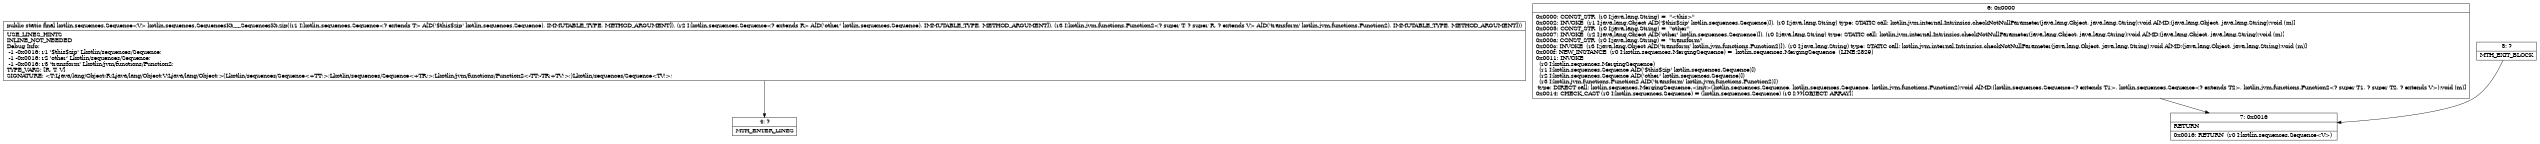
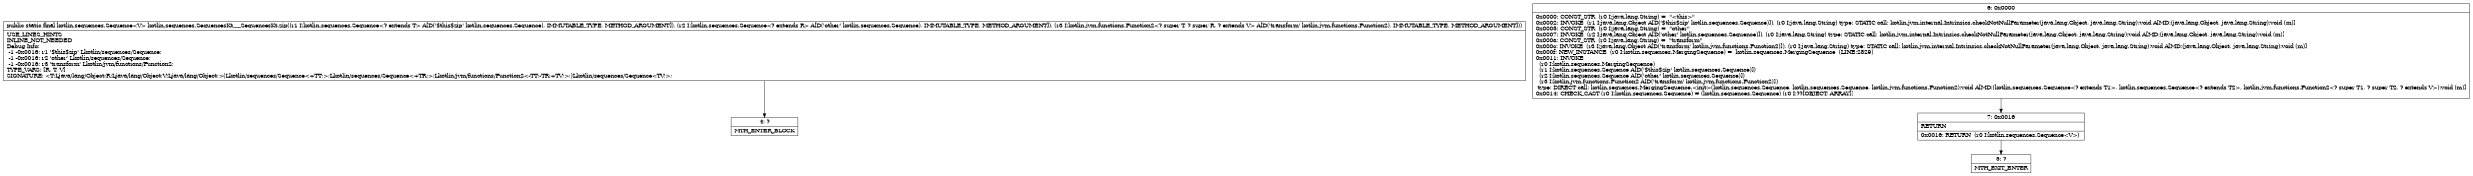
node "5: ?": text "MTH_EXIT_BLOCK" -> "MTH_EXIT_ENTER"
edge "5: ?" -> "7: 0x0016": reversed
node "4: ?": text "MTH_ENTER_LINES" -> "MTH_ENTER_BLOCK"
